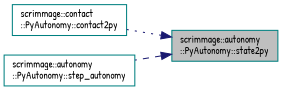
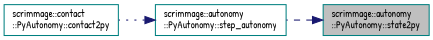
edge "scrimmage::contact ::PyAutonomy::contact2py" -> "scrimmage::autonomy ::PyAutonomy::state2py": now "scrimmage::contact ::PyAutonomy::contact2py" -> "scrimmage::autonomy ::PyAutonomy::step_autonomy"
